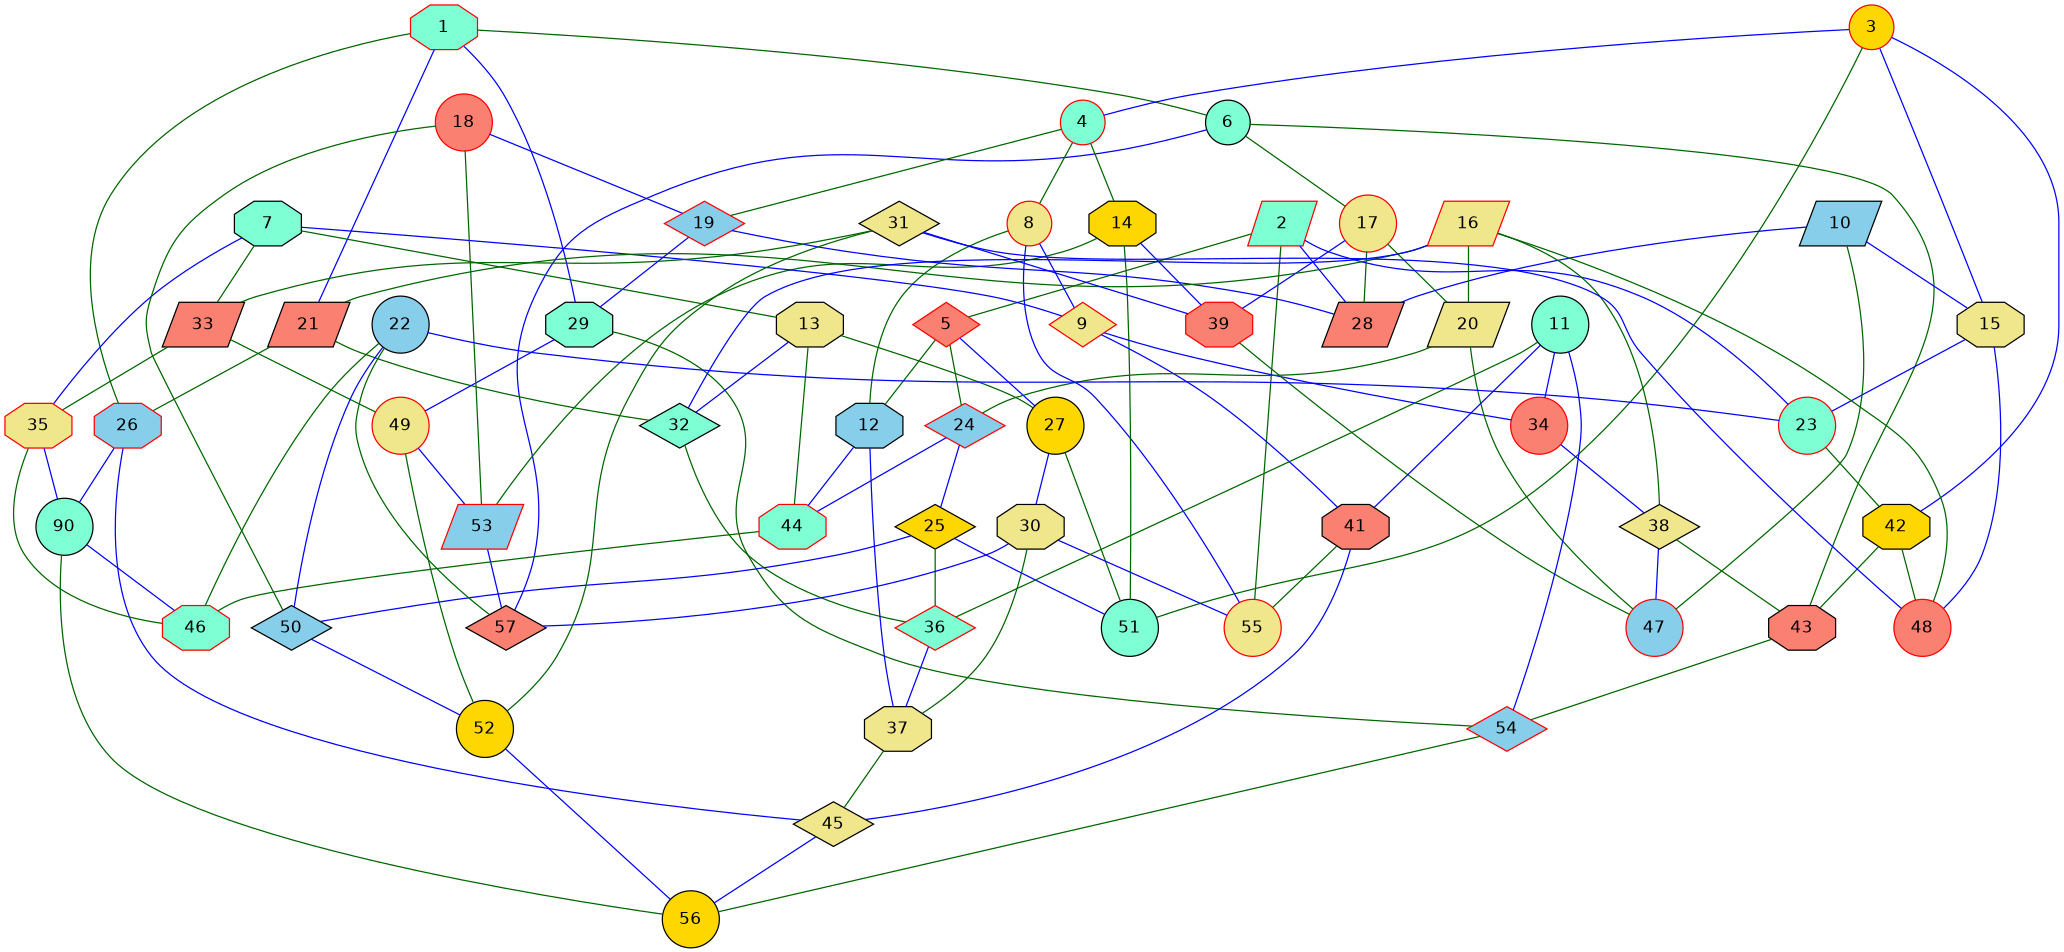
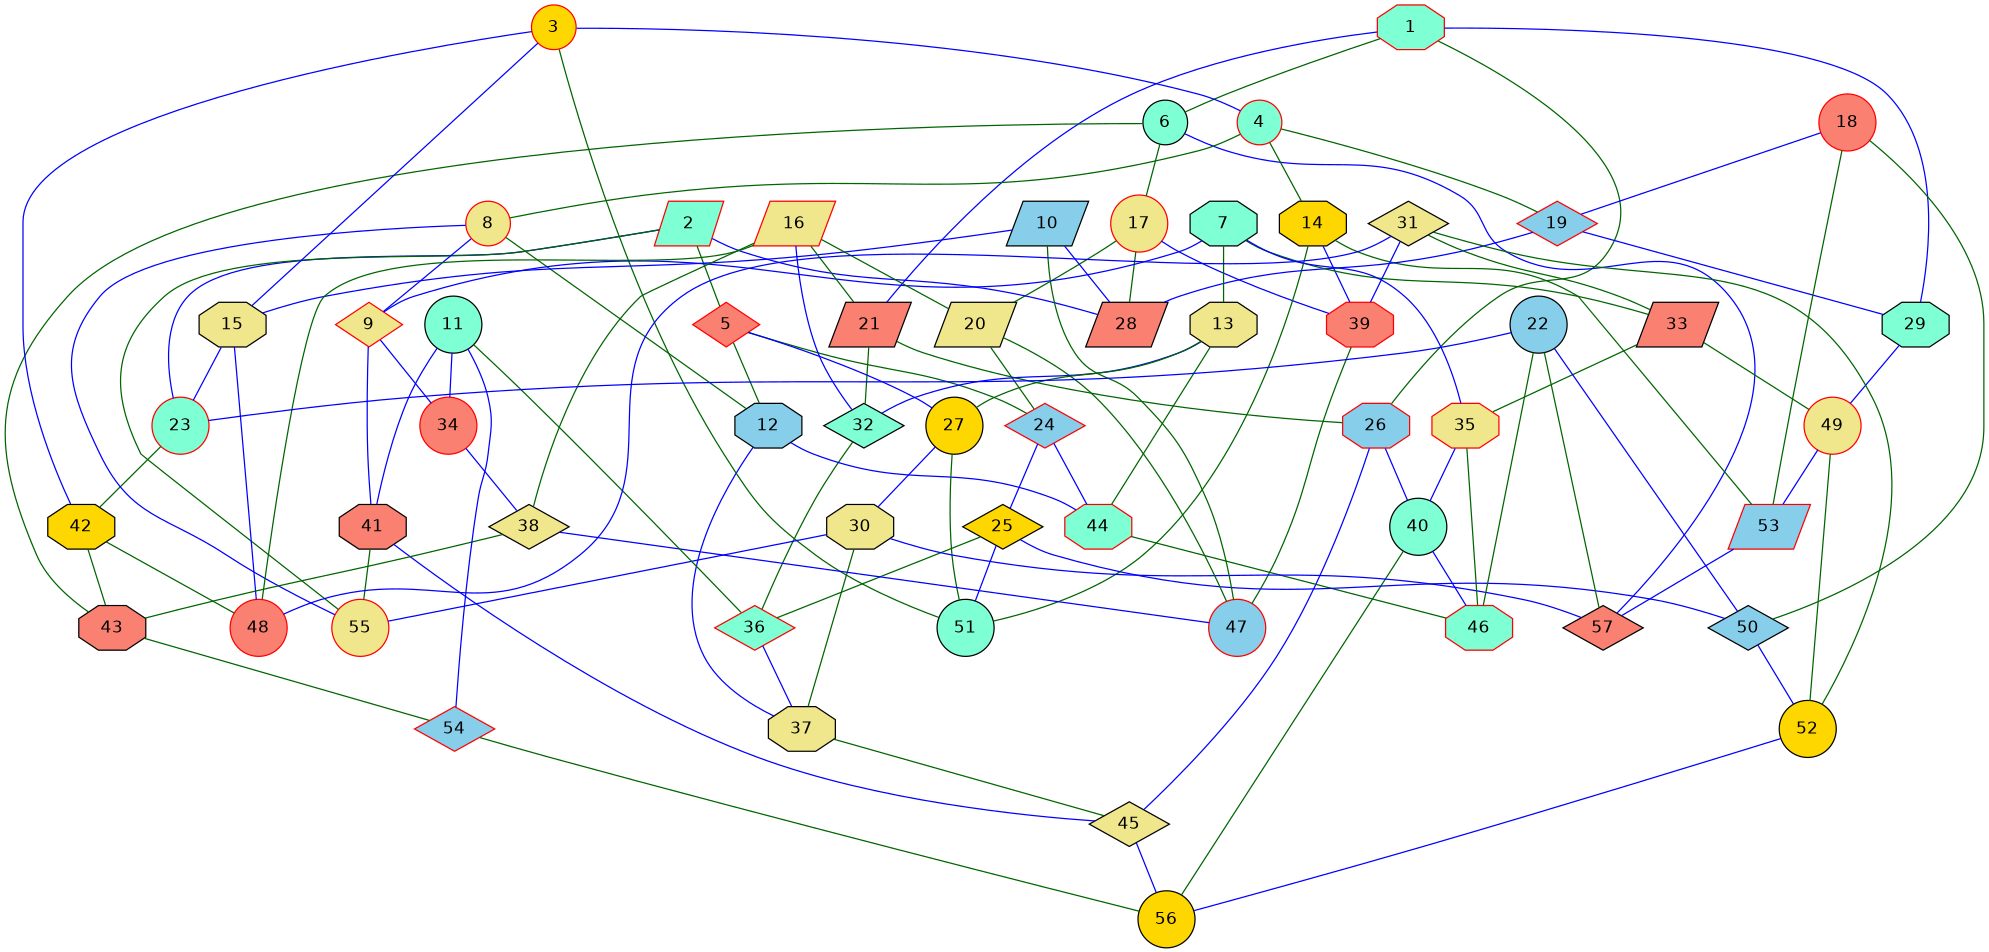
node "90": label "90" -> "40"
edge "29" -- "54": removed
